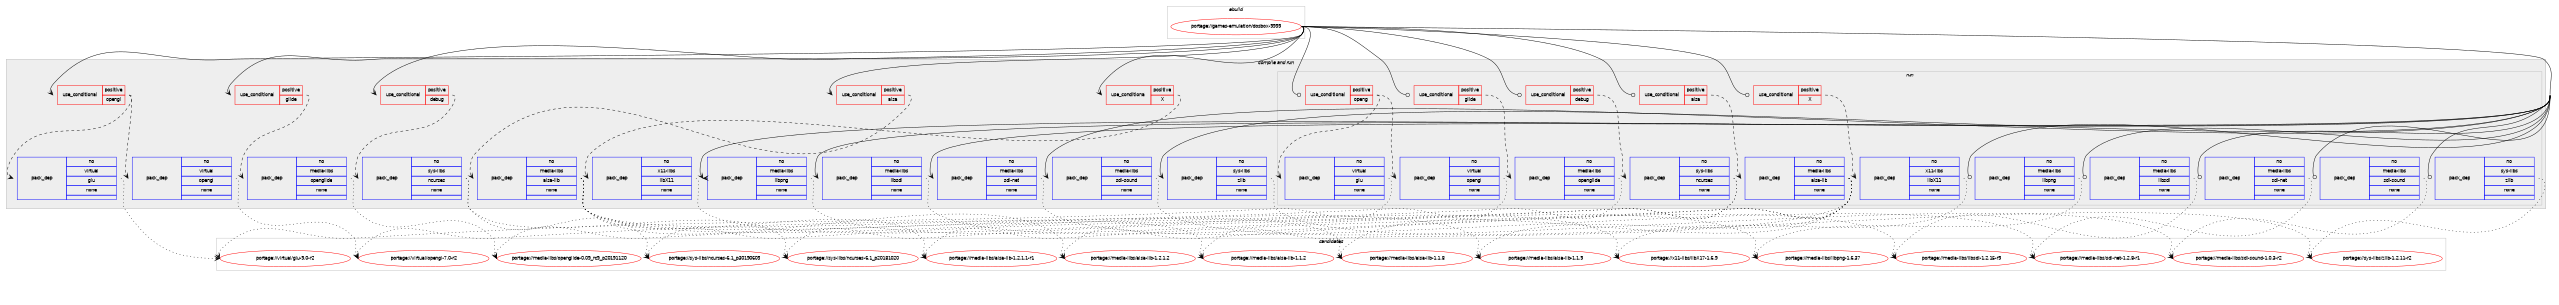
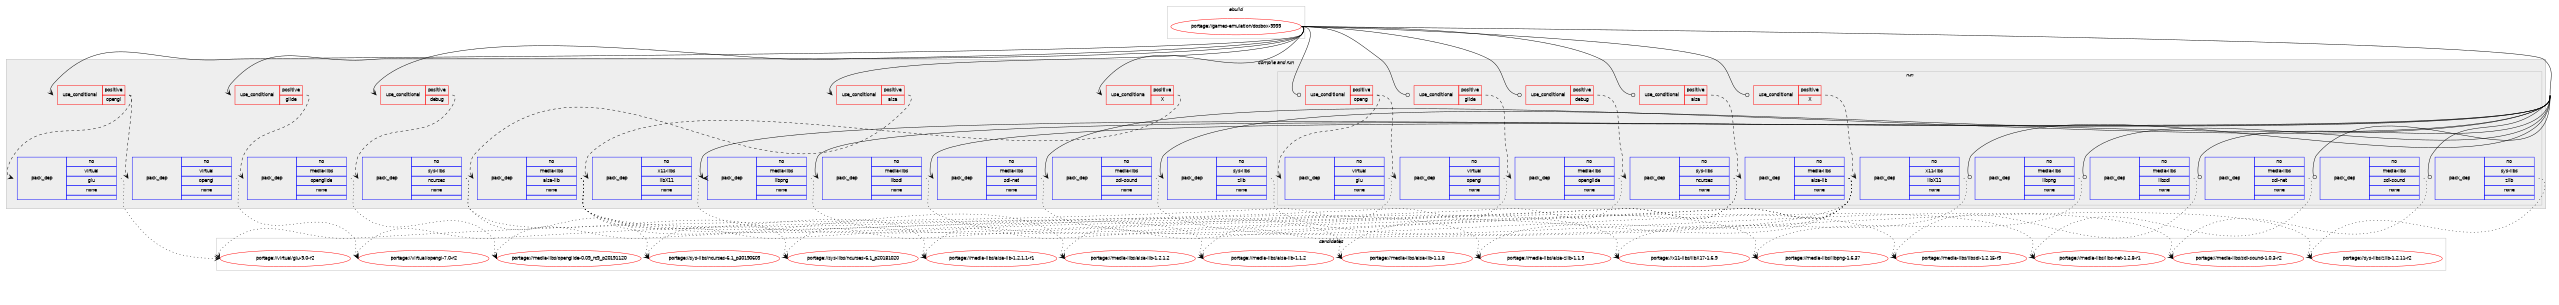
node "portage://media-libs/alsa-lib-1.1.9": label "portage://media-libs/alsa-lib-1.1.9" -> "portage://media-libs/alsa-zlib-1.1.9"
node "portage://media-libs/sdl-net-1.2.8-r1": label "portage://media-libs/sdl-net-1.2.8-r1" -> "portage://media-libs/libs-net-1.2.8-r1"
